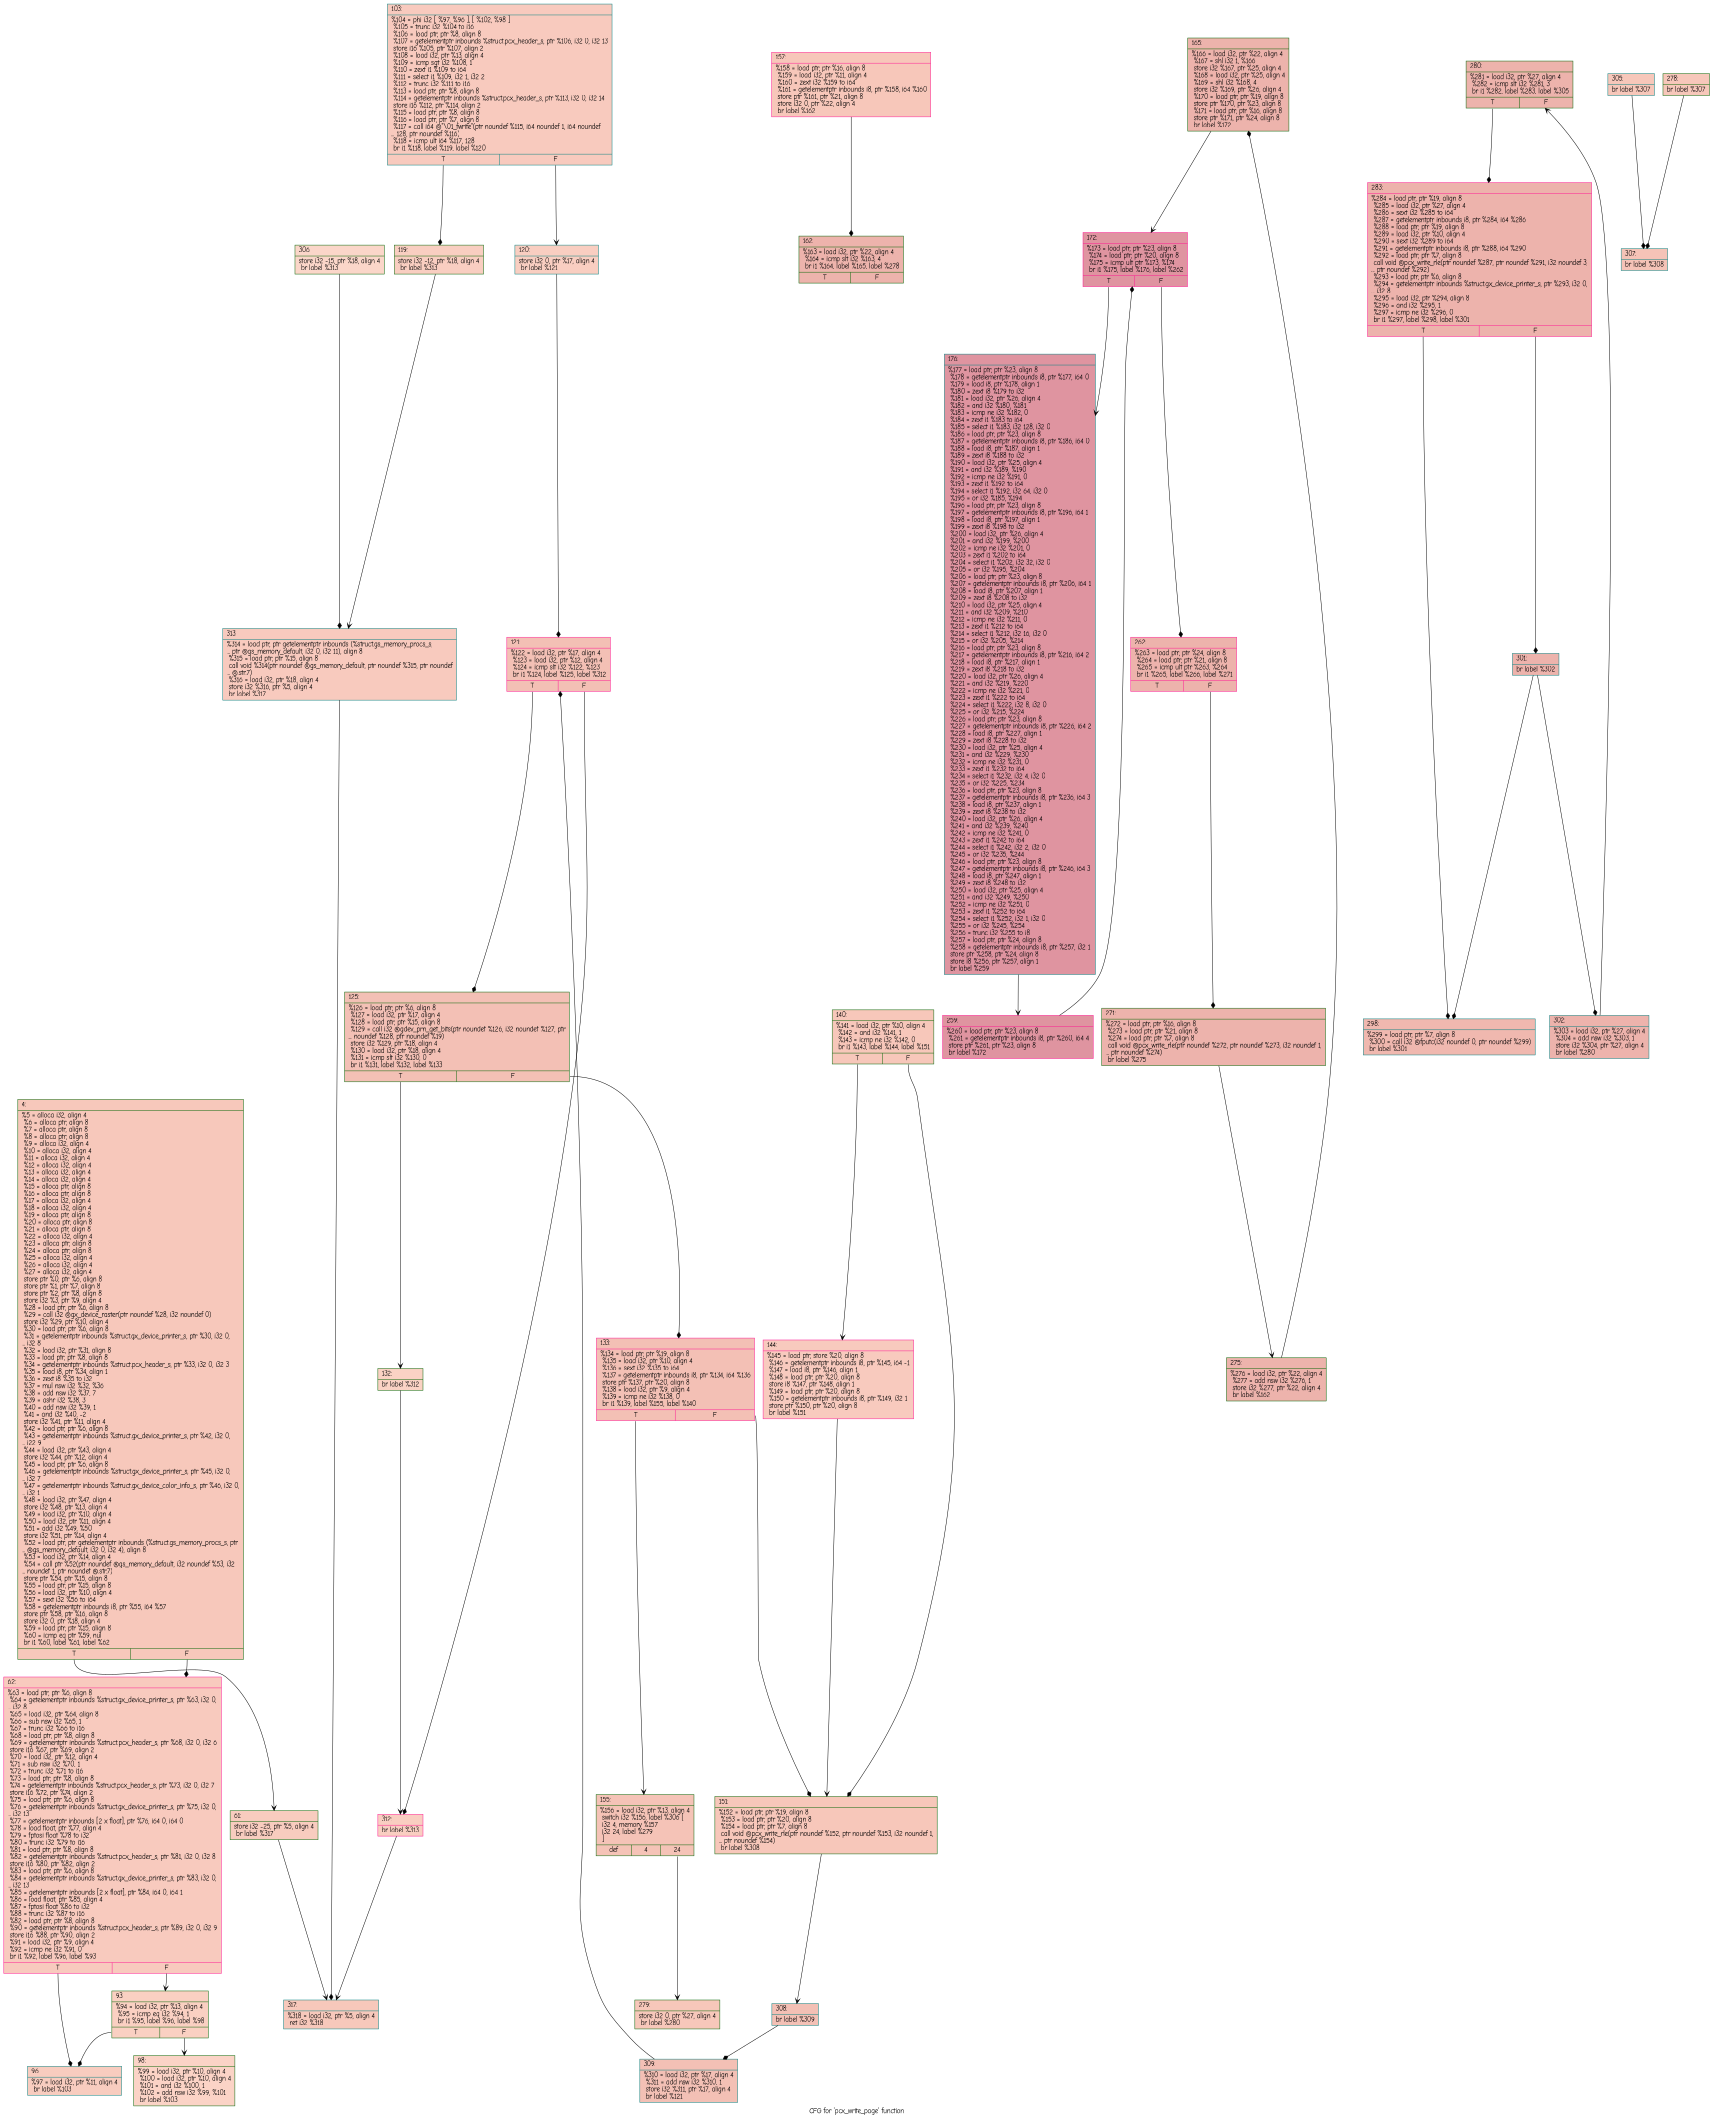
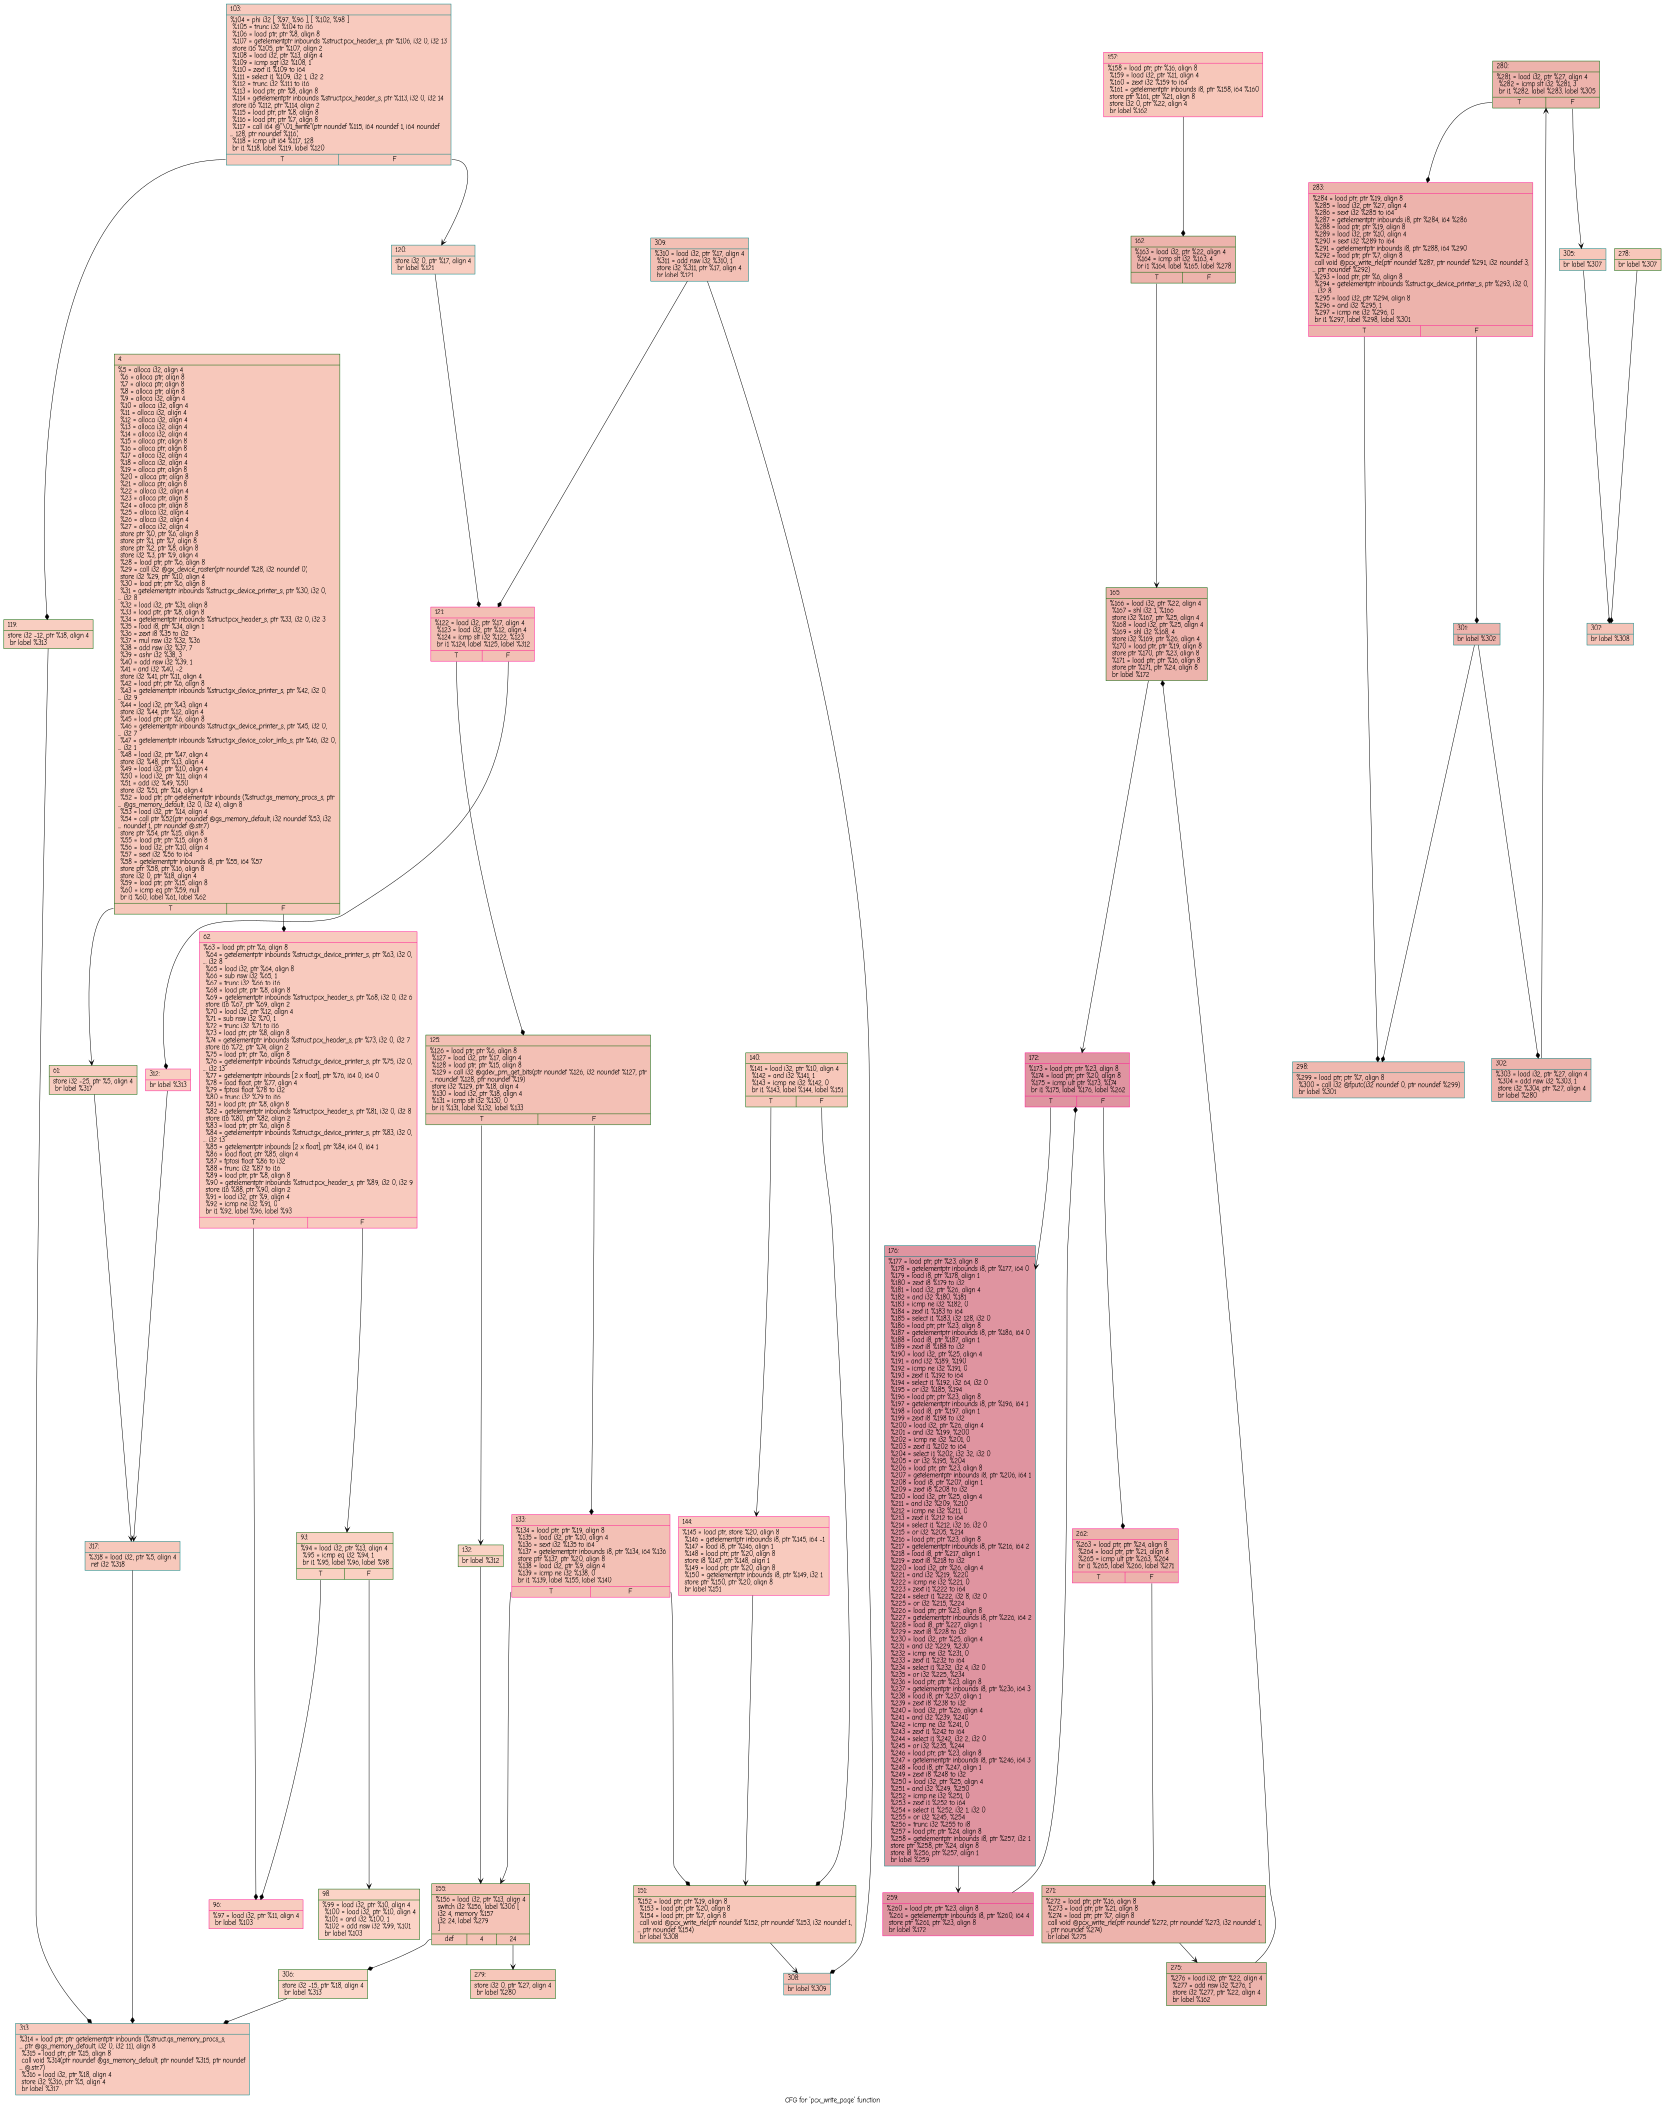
edge "280:" -> "305:": added
edge "162:" -> "165:": added
edge "119:" -> "313:": arrowhead vee -> diamond
edge "313:" -> "317:": reversed
node "4:": text "... i22 9" -> "... i32 9"
edge "132:" -> "312:": now "132:" -> "155:"
node "62:": text "%82 = load ptr, ptr %8, align 8" -> "%89 = load ptr, ptr %8, align 8"
edge "155:" -> "306:": added
edge "308:" -> "309:": reversed
node "96:": color teal -> deeppink
